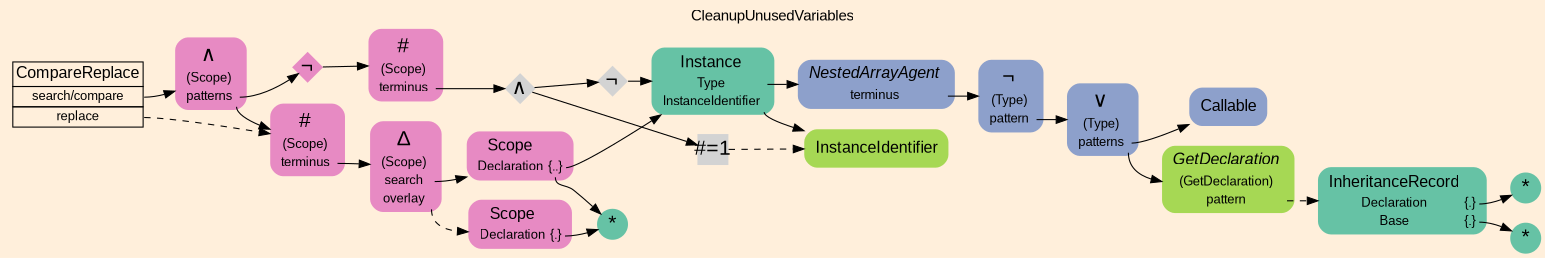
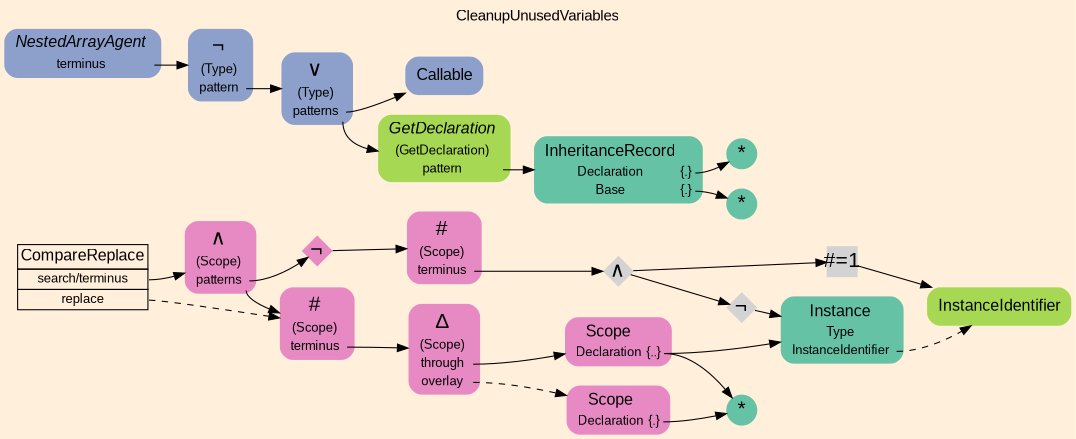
edge "Instance" -> "NestedArrayAgent": removed
node "CompareReplace": text "search/compare" -> "search/terminus"
edge "Instance" -> "InstanceIdentifier": style solid -> dashed
edge "#=1" -> "InstanceIdentifier": style dashed -> solid
node "Δ": text "search" -> "through"
edge "GetDeclaration" -> "InheritanceRecord": style dashed -> solid
